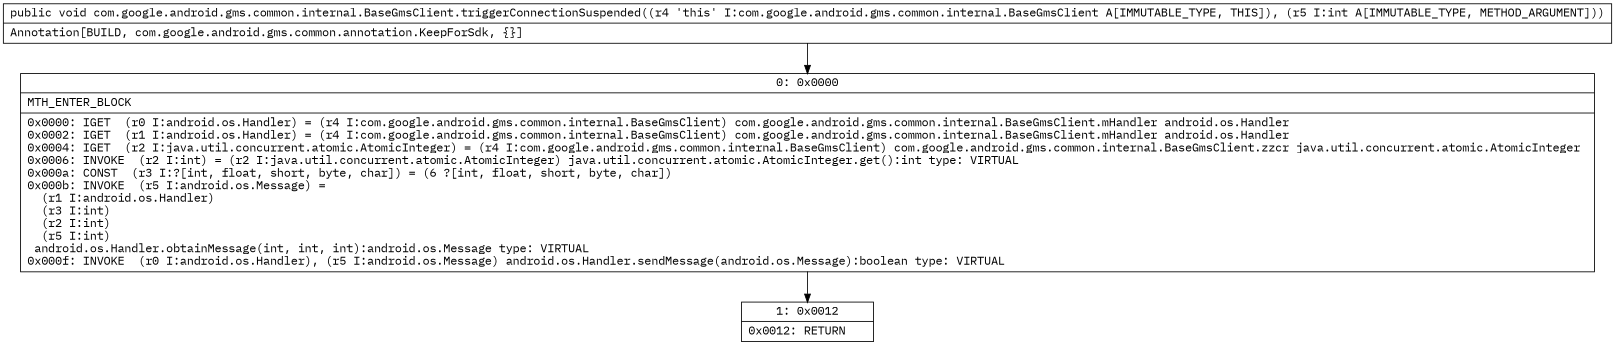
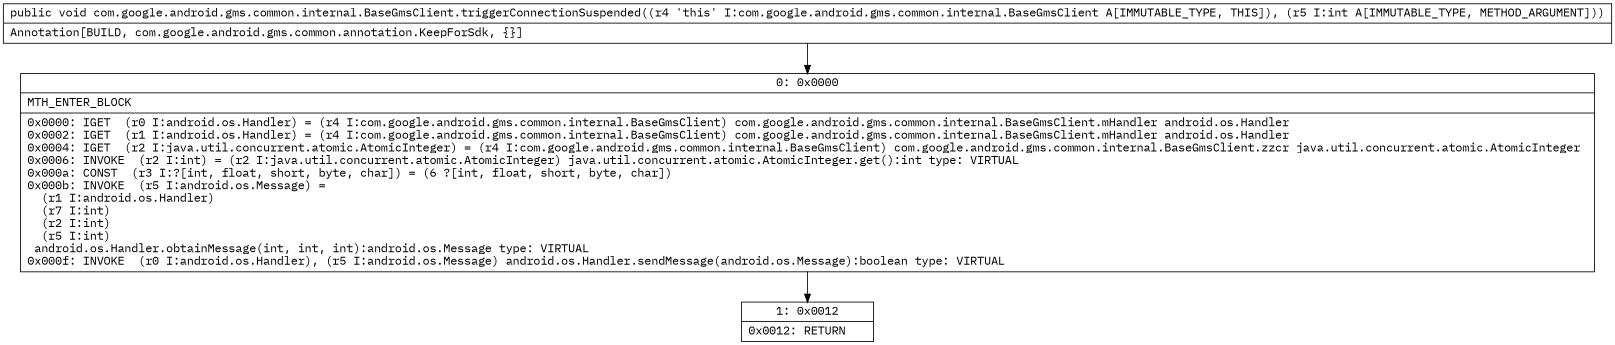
node "0: 0x0000": text "(r3 I:int)" -> "(r7 I:int)"
